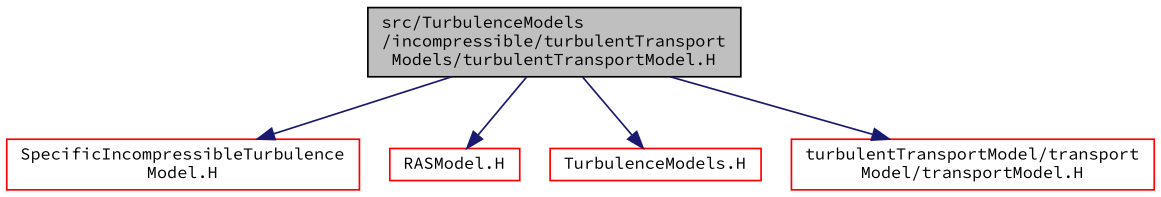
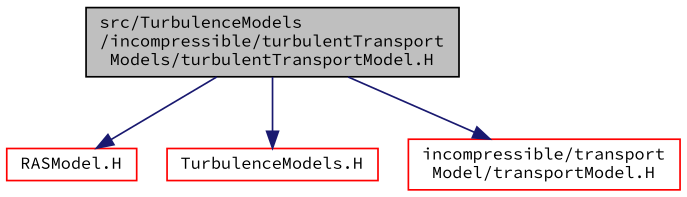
node "SpecificIncompressibleTurbulence Model.H": removed
node "turbulentTransportModel/transport Model/transportModel.H": label "turbulentTransportModel/transport Model/transportModel.H" -> "incompressible/transport Model/transportModel.H"
